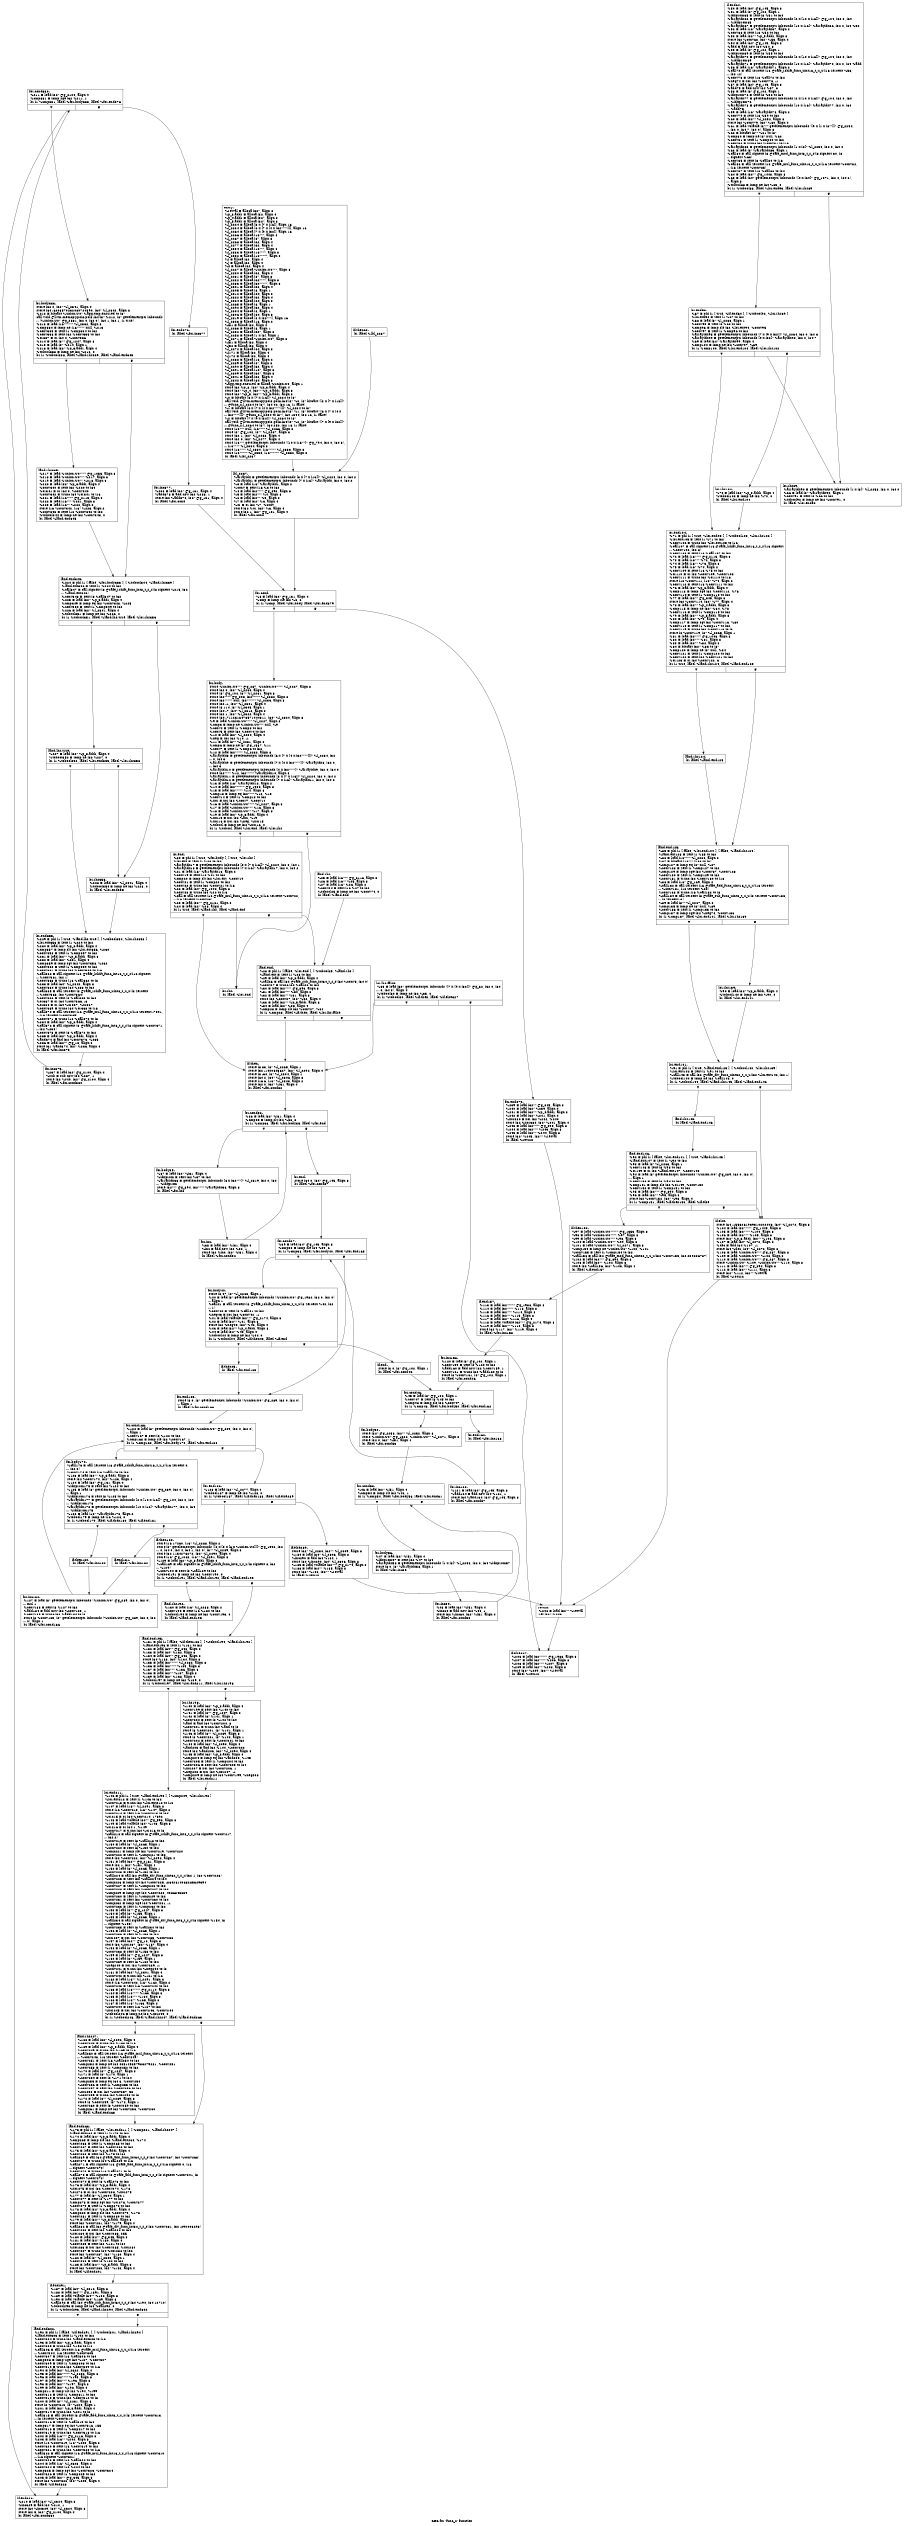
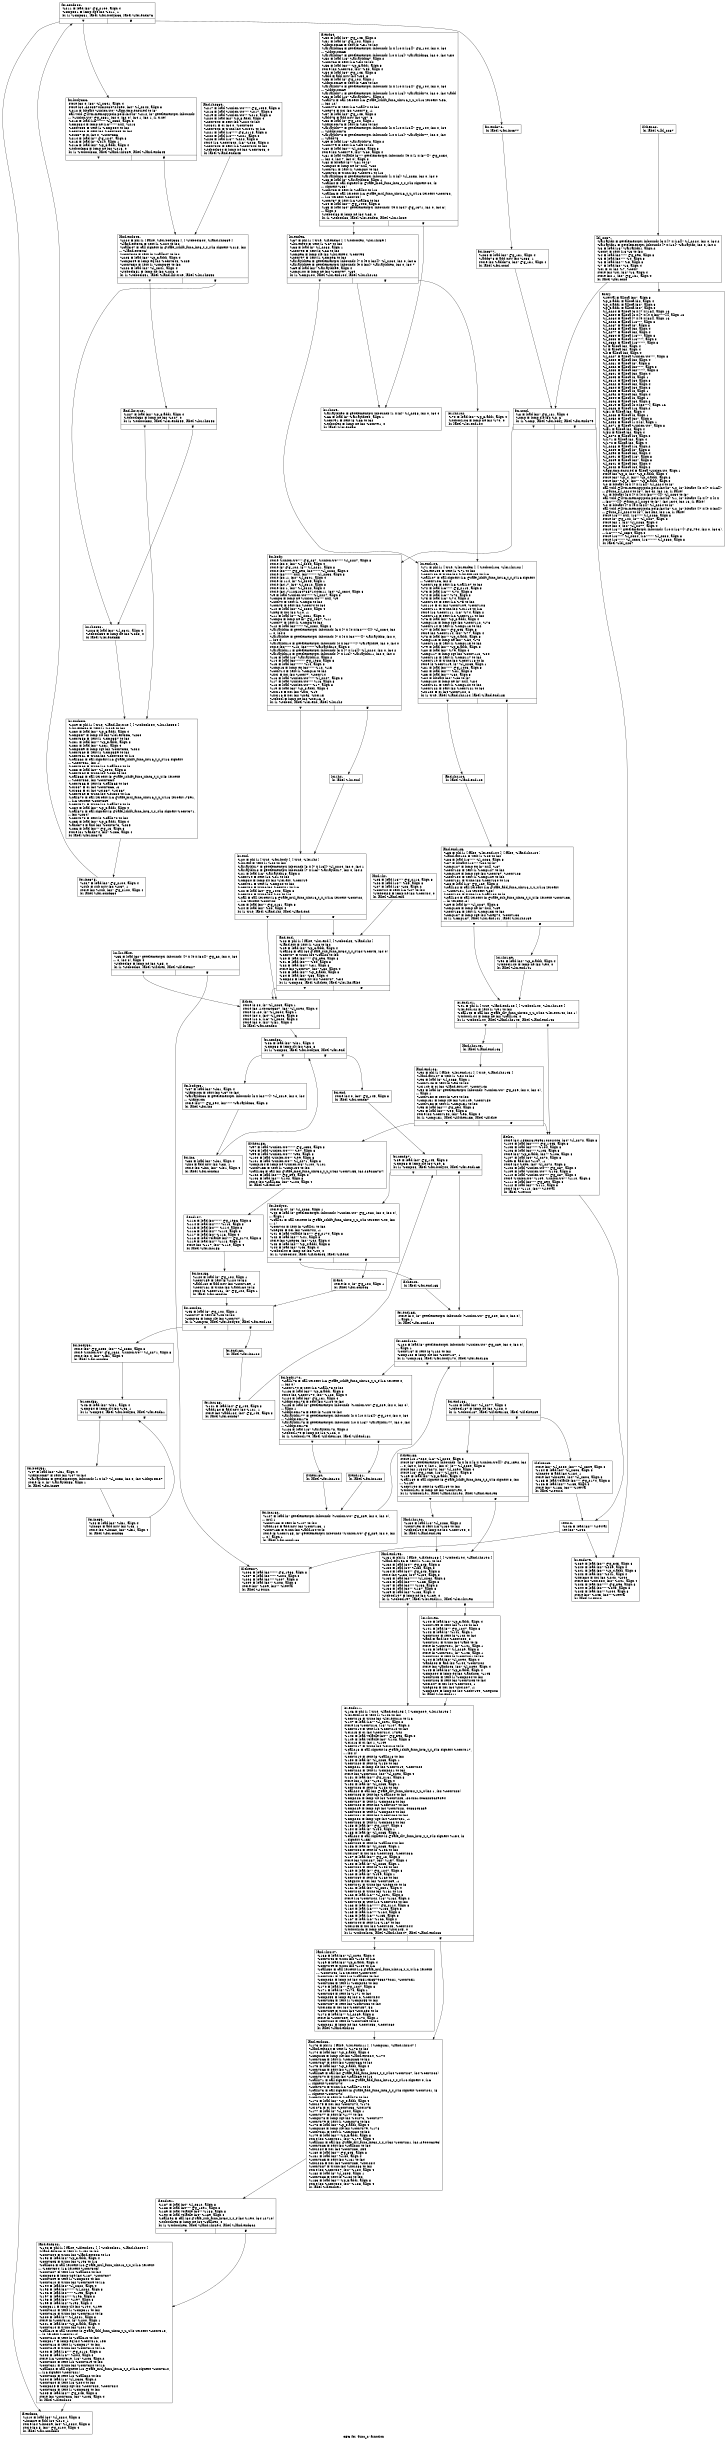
edge "for.body333:" -> "land.rhs339:": removed
edge "entry:" -> "lbl_2237:": reversed
node "land.rhs:": text "%tobool25 = icmp ne i32 %conv74, 0" -> "%tobool25 = icmp ne i32 %conv24, 0"
edge "lor.end:" -> "lor.rhs:": reversed
edge "for.end379:" -> "return:": reversed
